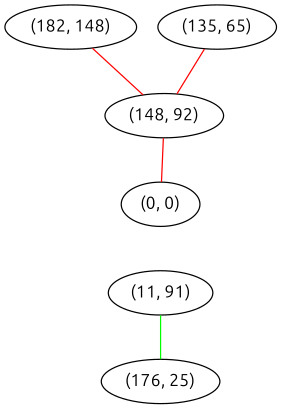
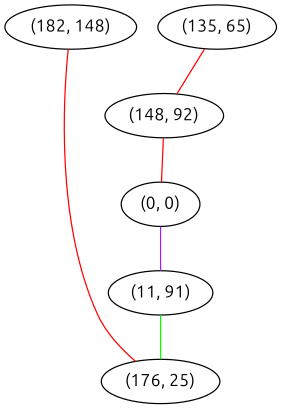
edge "(182, 148)" -- "(148, 92)": now "(182, 148)" -- "(176, 25)"
edge "(0, 0)" -- "(11, 91)": added
